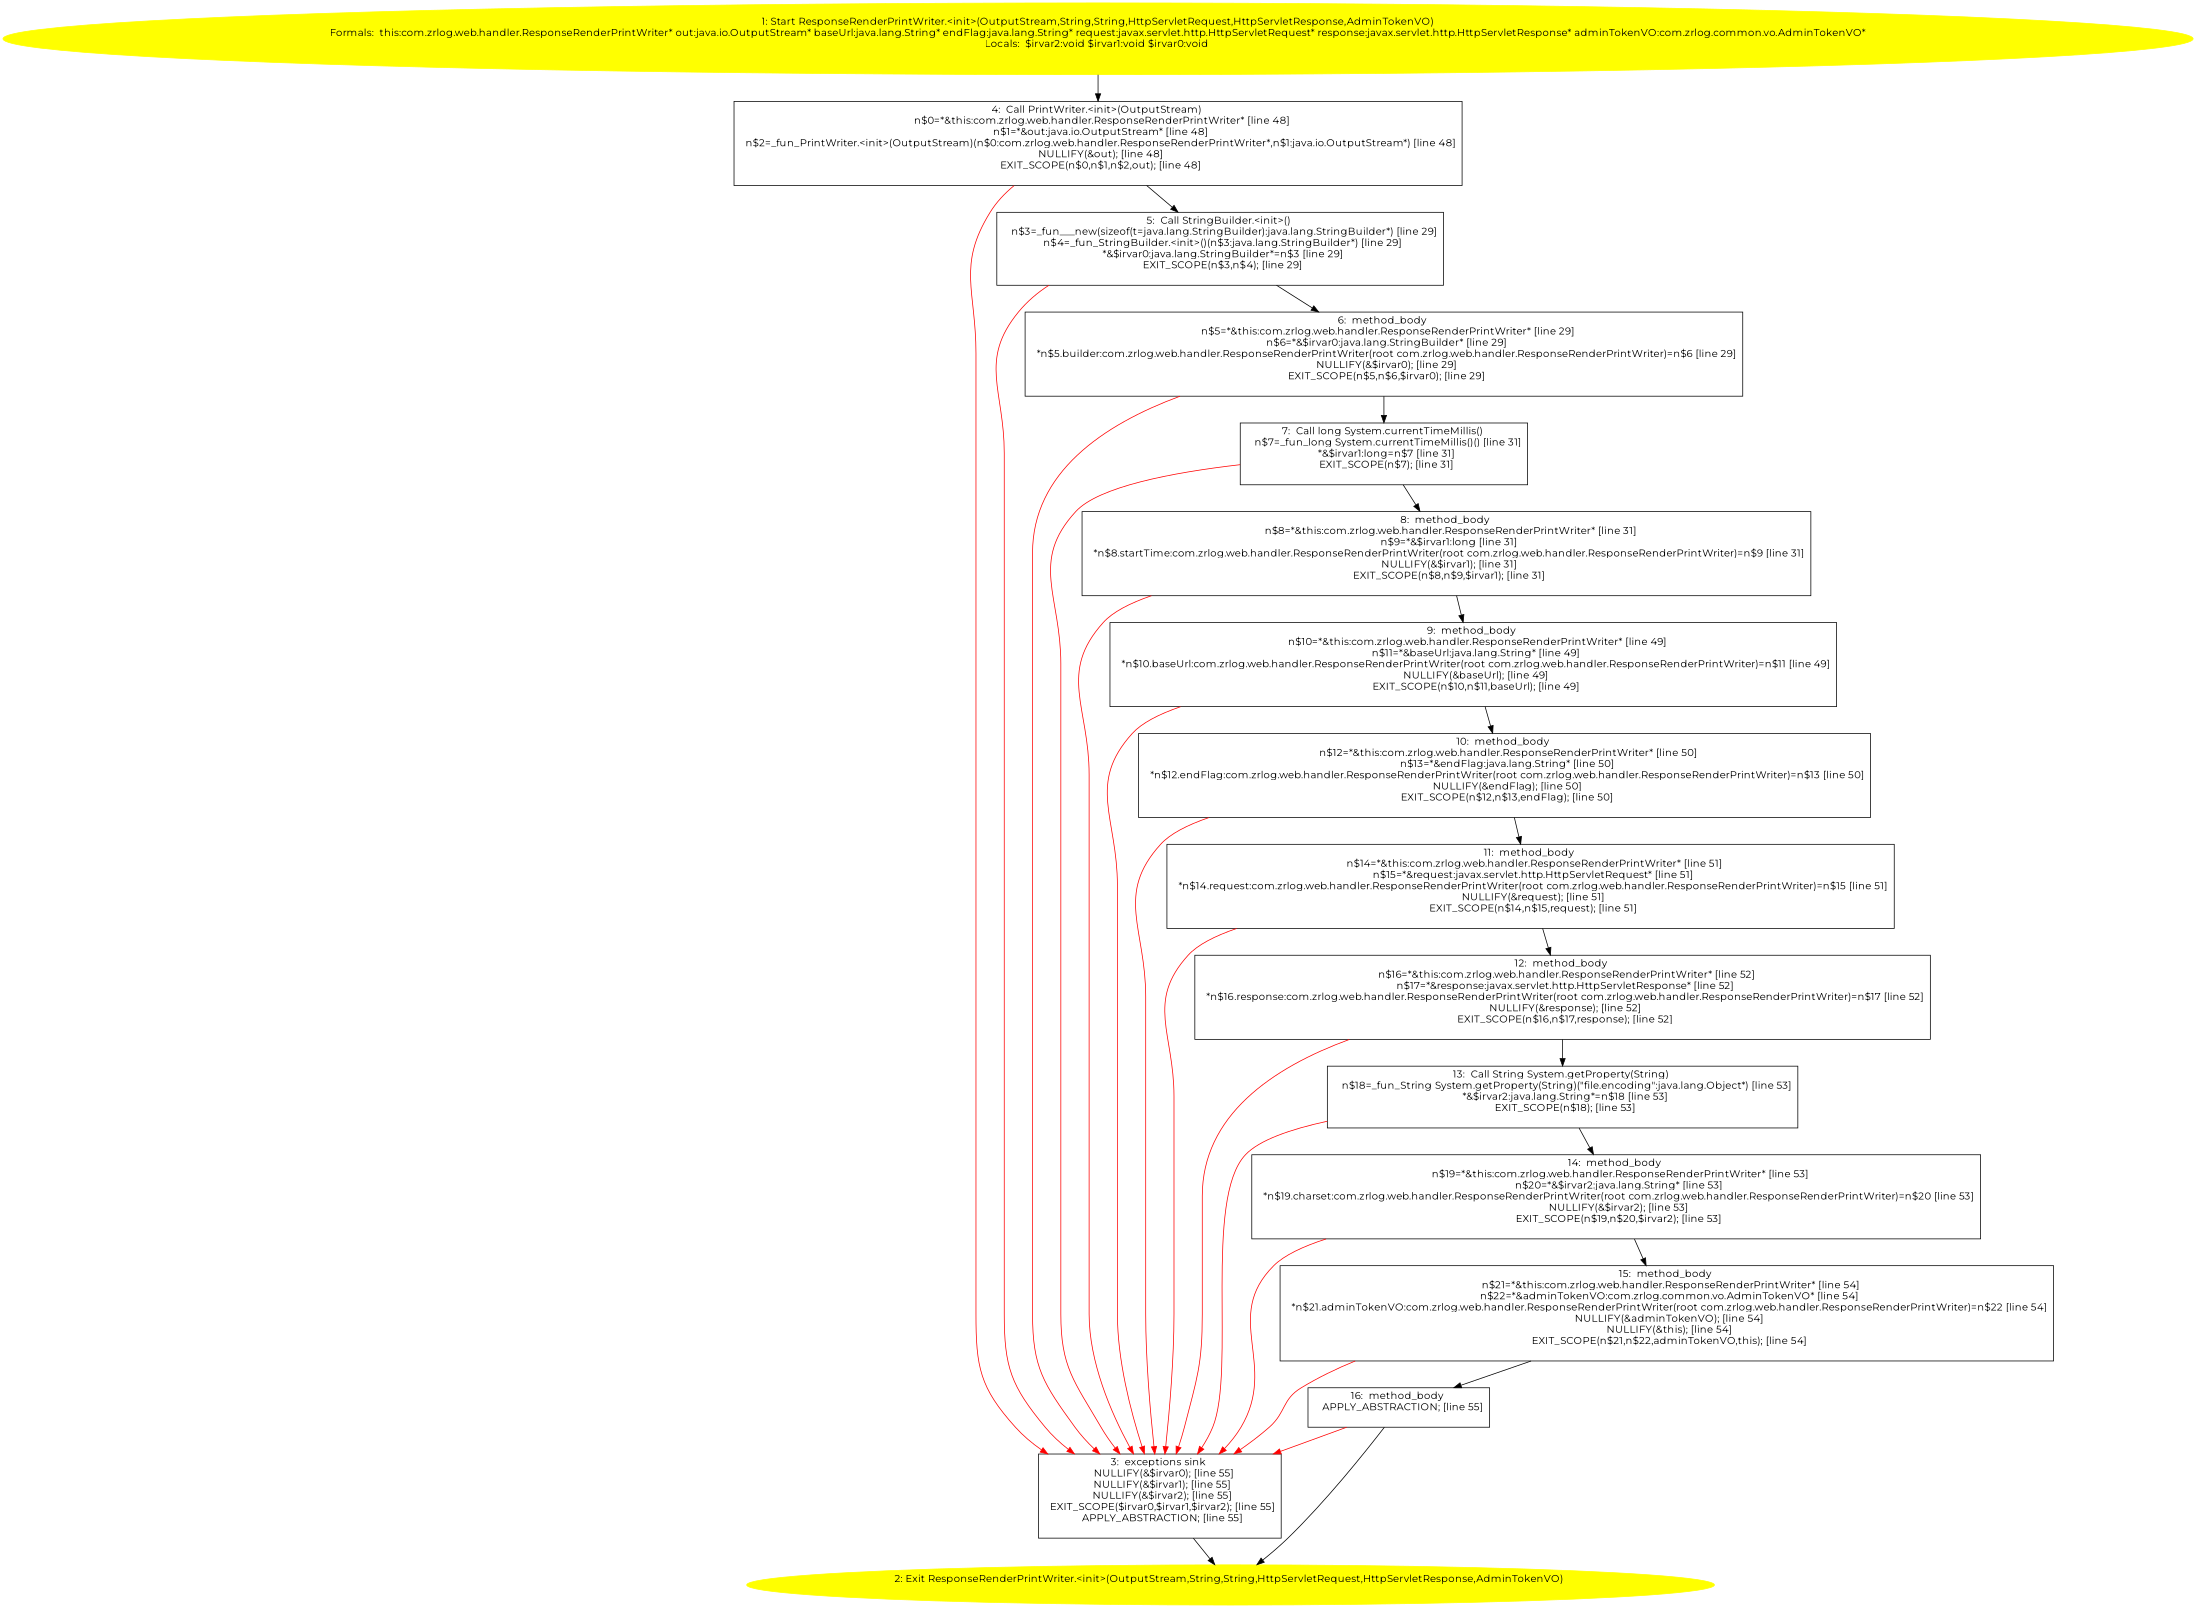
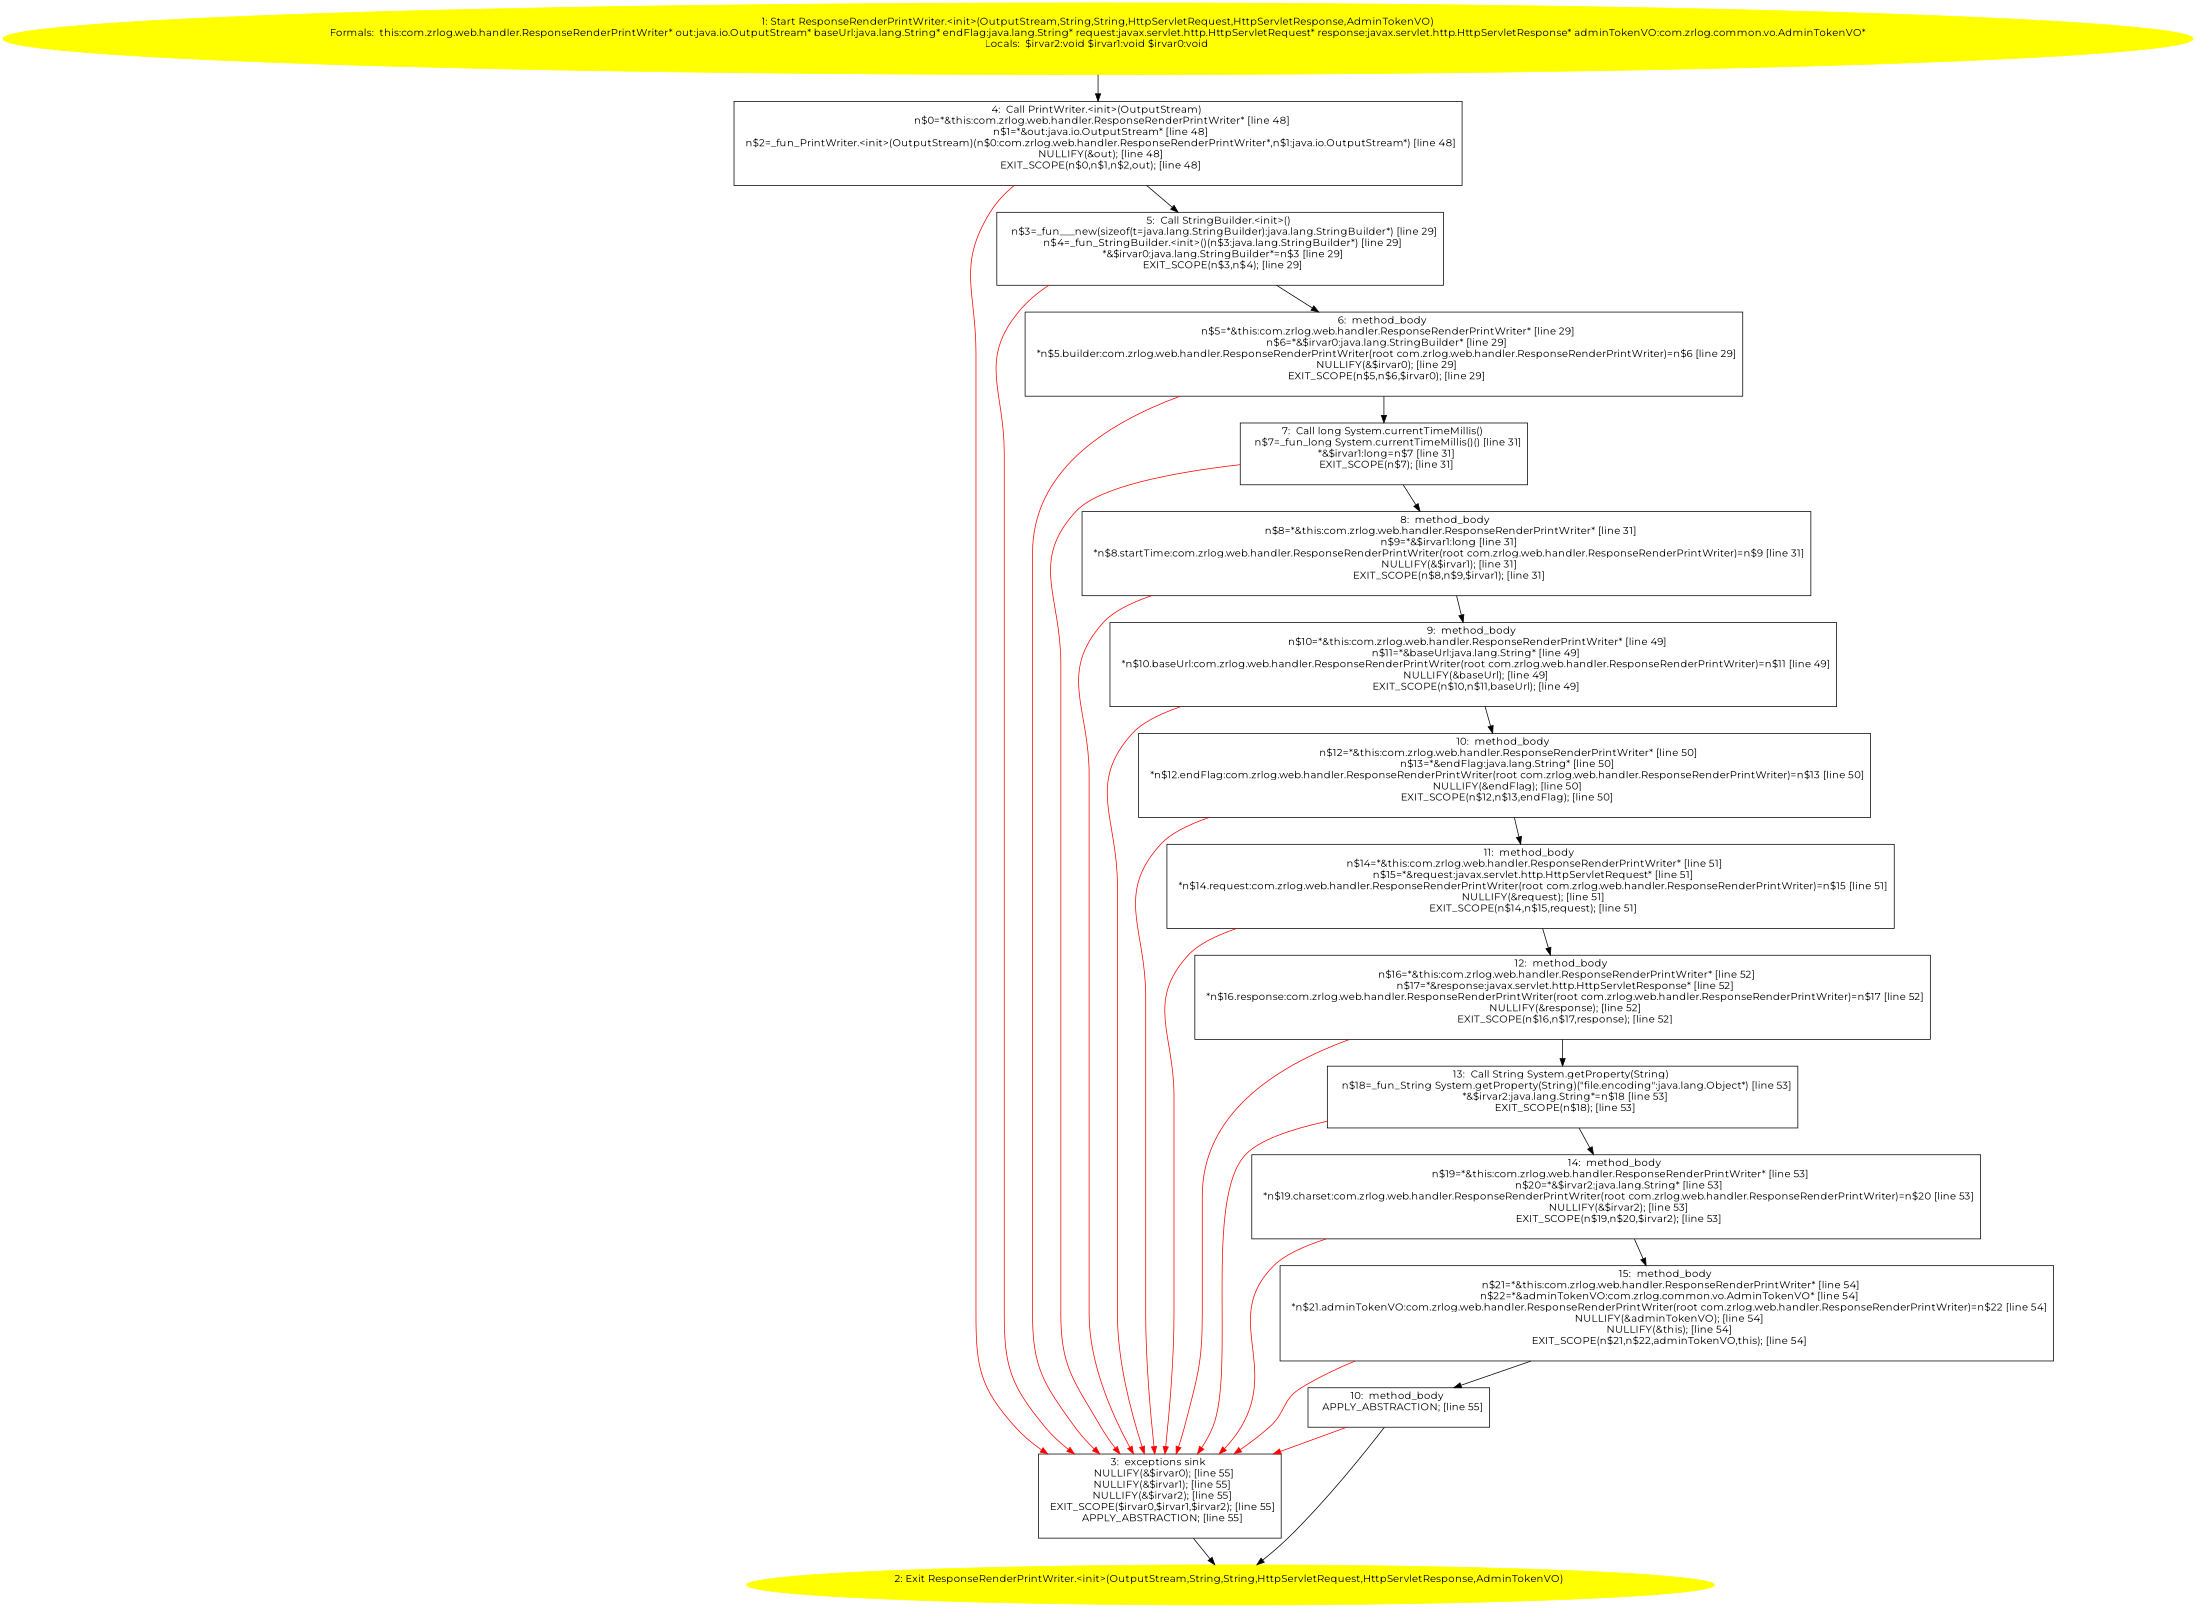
node "16:  method_body APPLY_ABSTRACTION; [line 55]": label "16:  method_body APPLY_ABSTRACTION; [line 55]" -> "10:  method_body APPLY_ABSTRACTION; [line 55]"
